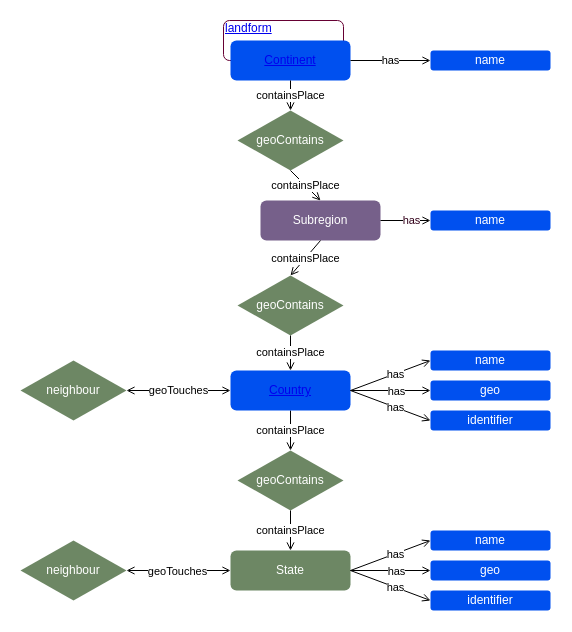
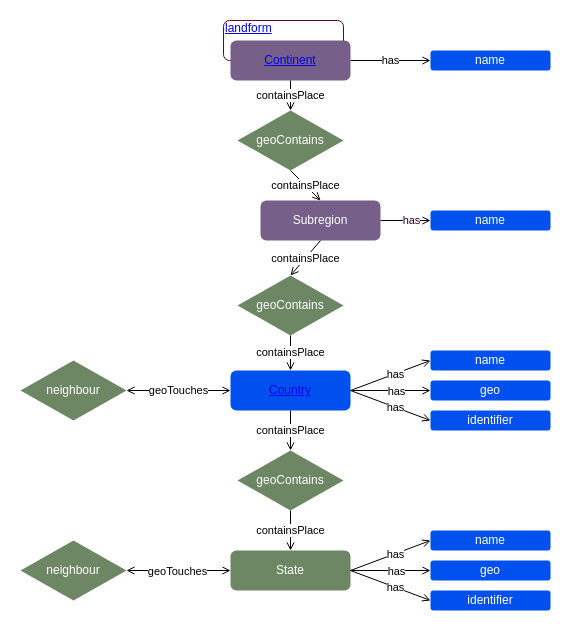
node "Continent": fillcolor #0050ef -> #76608a
